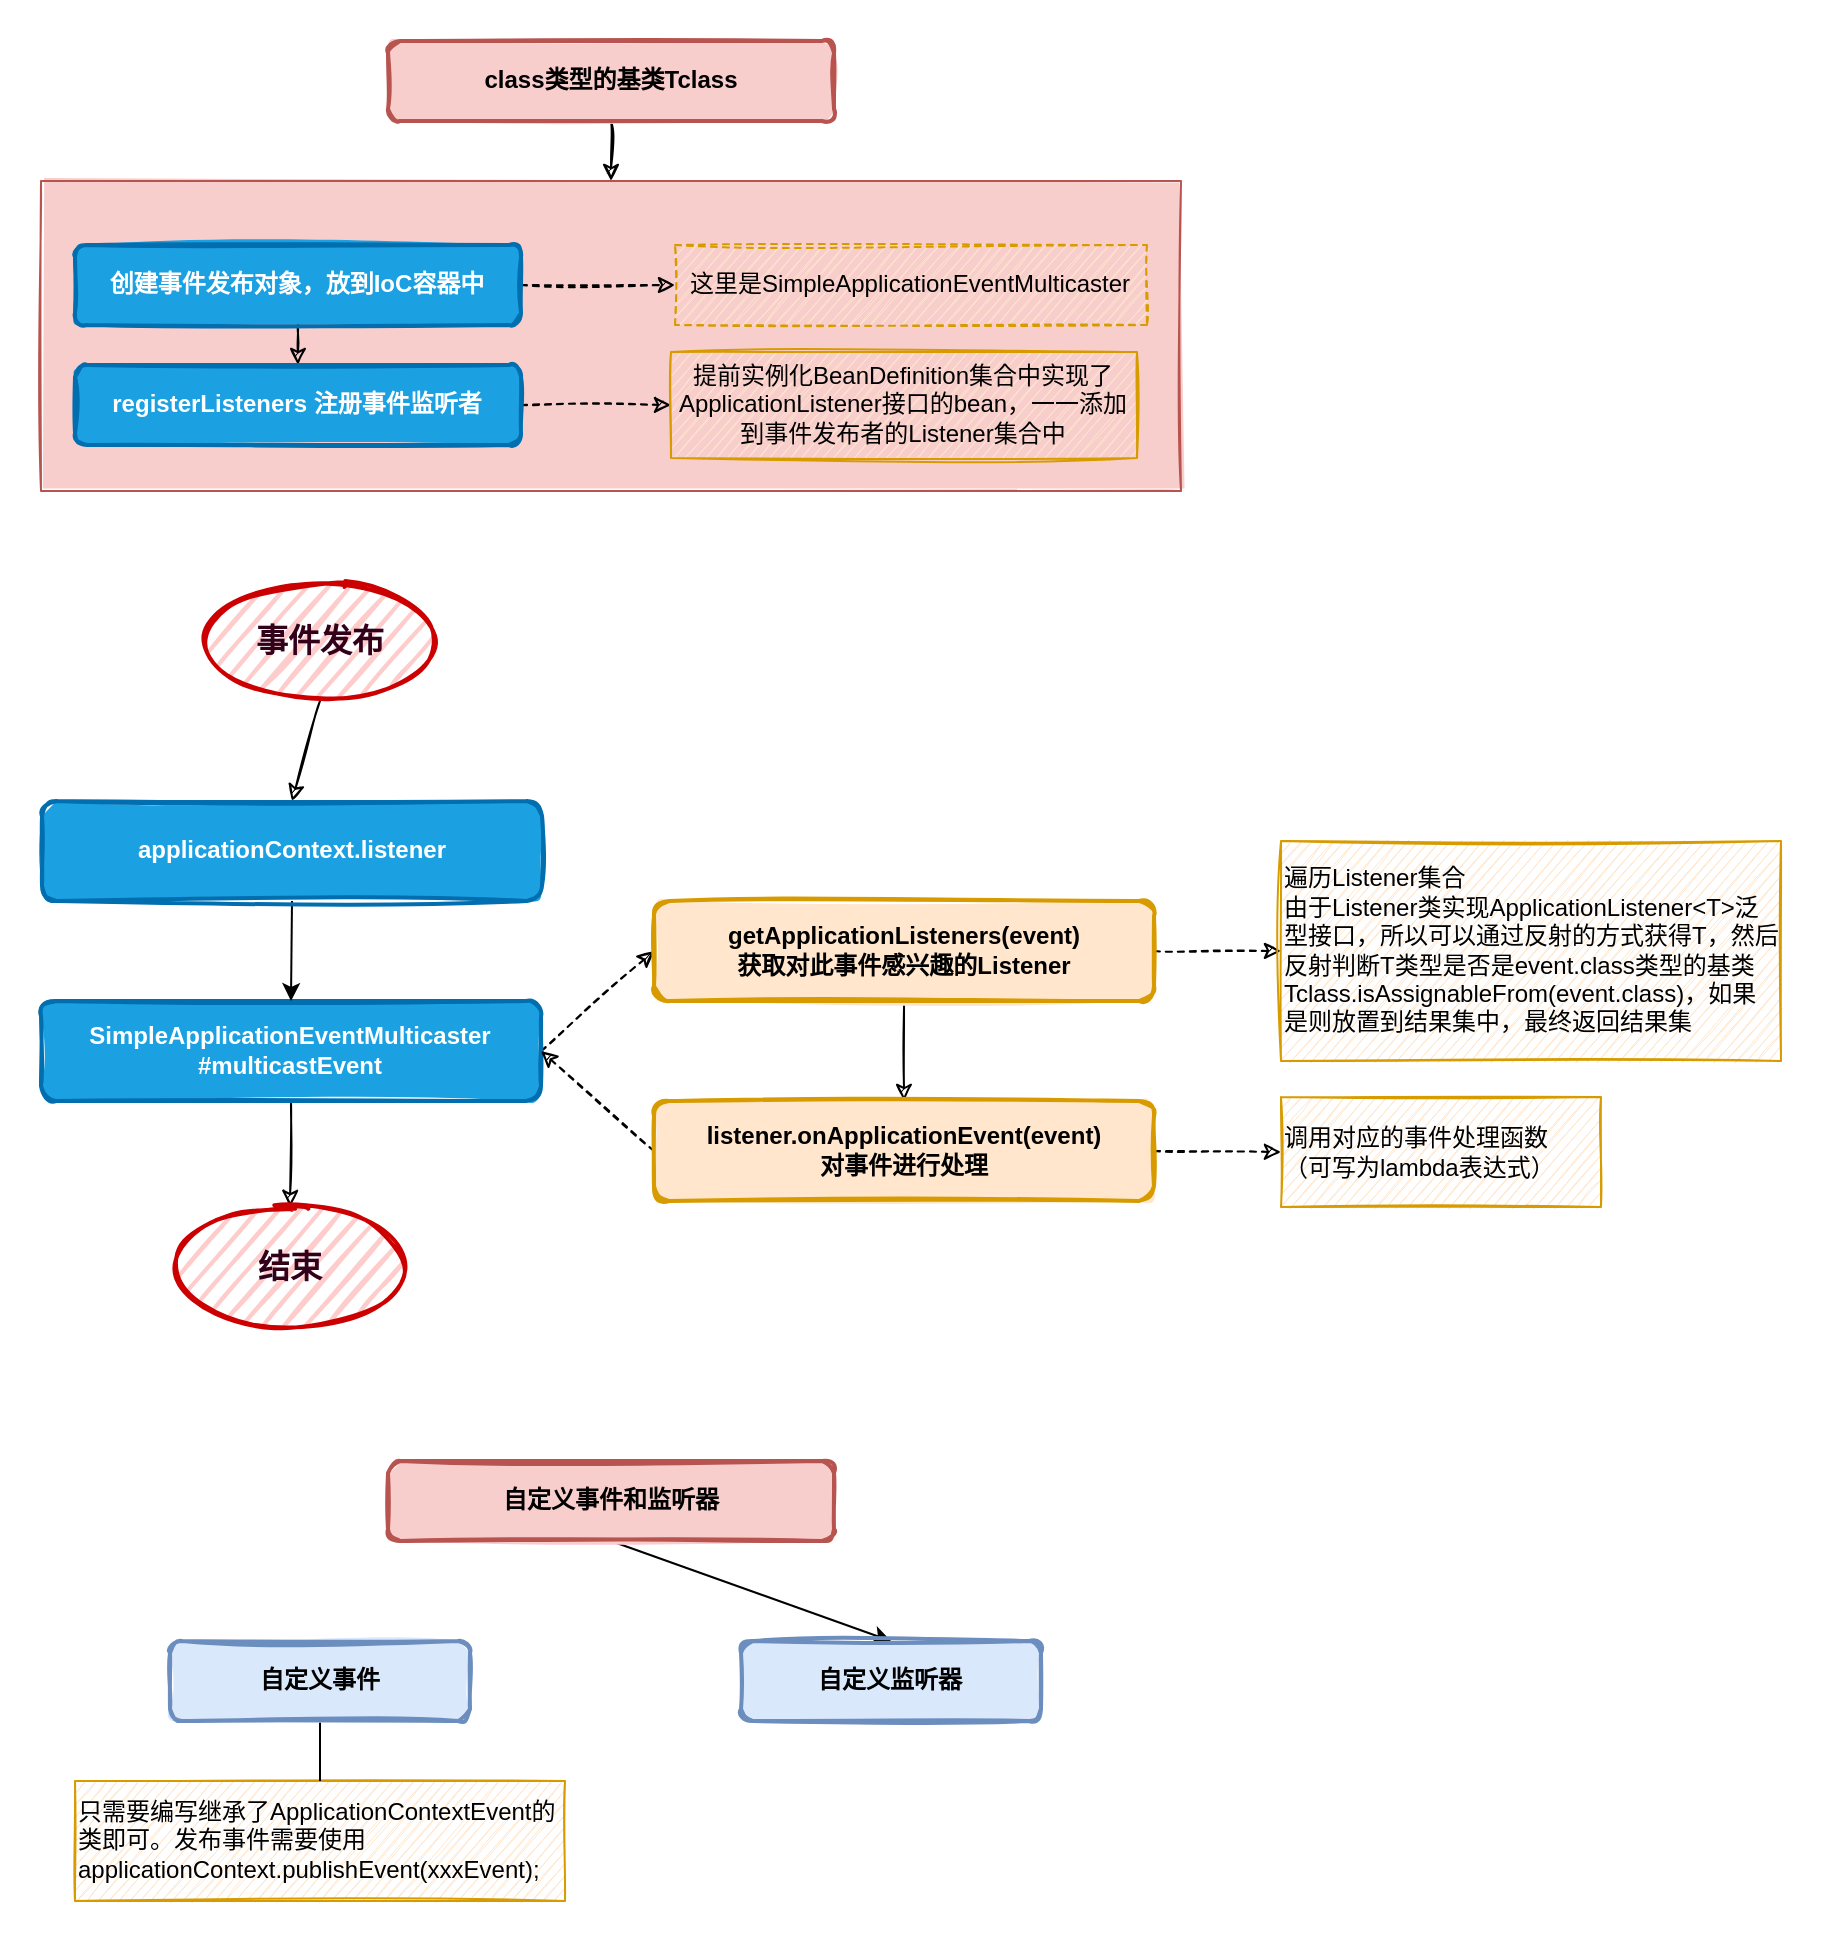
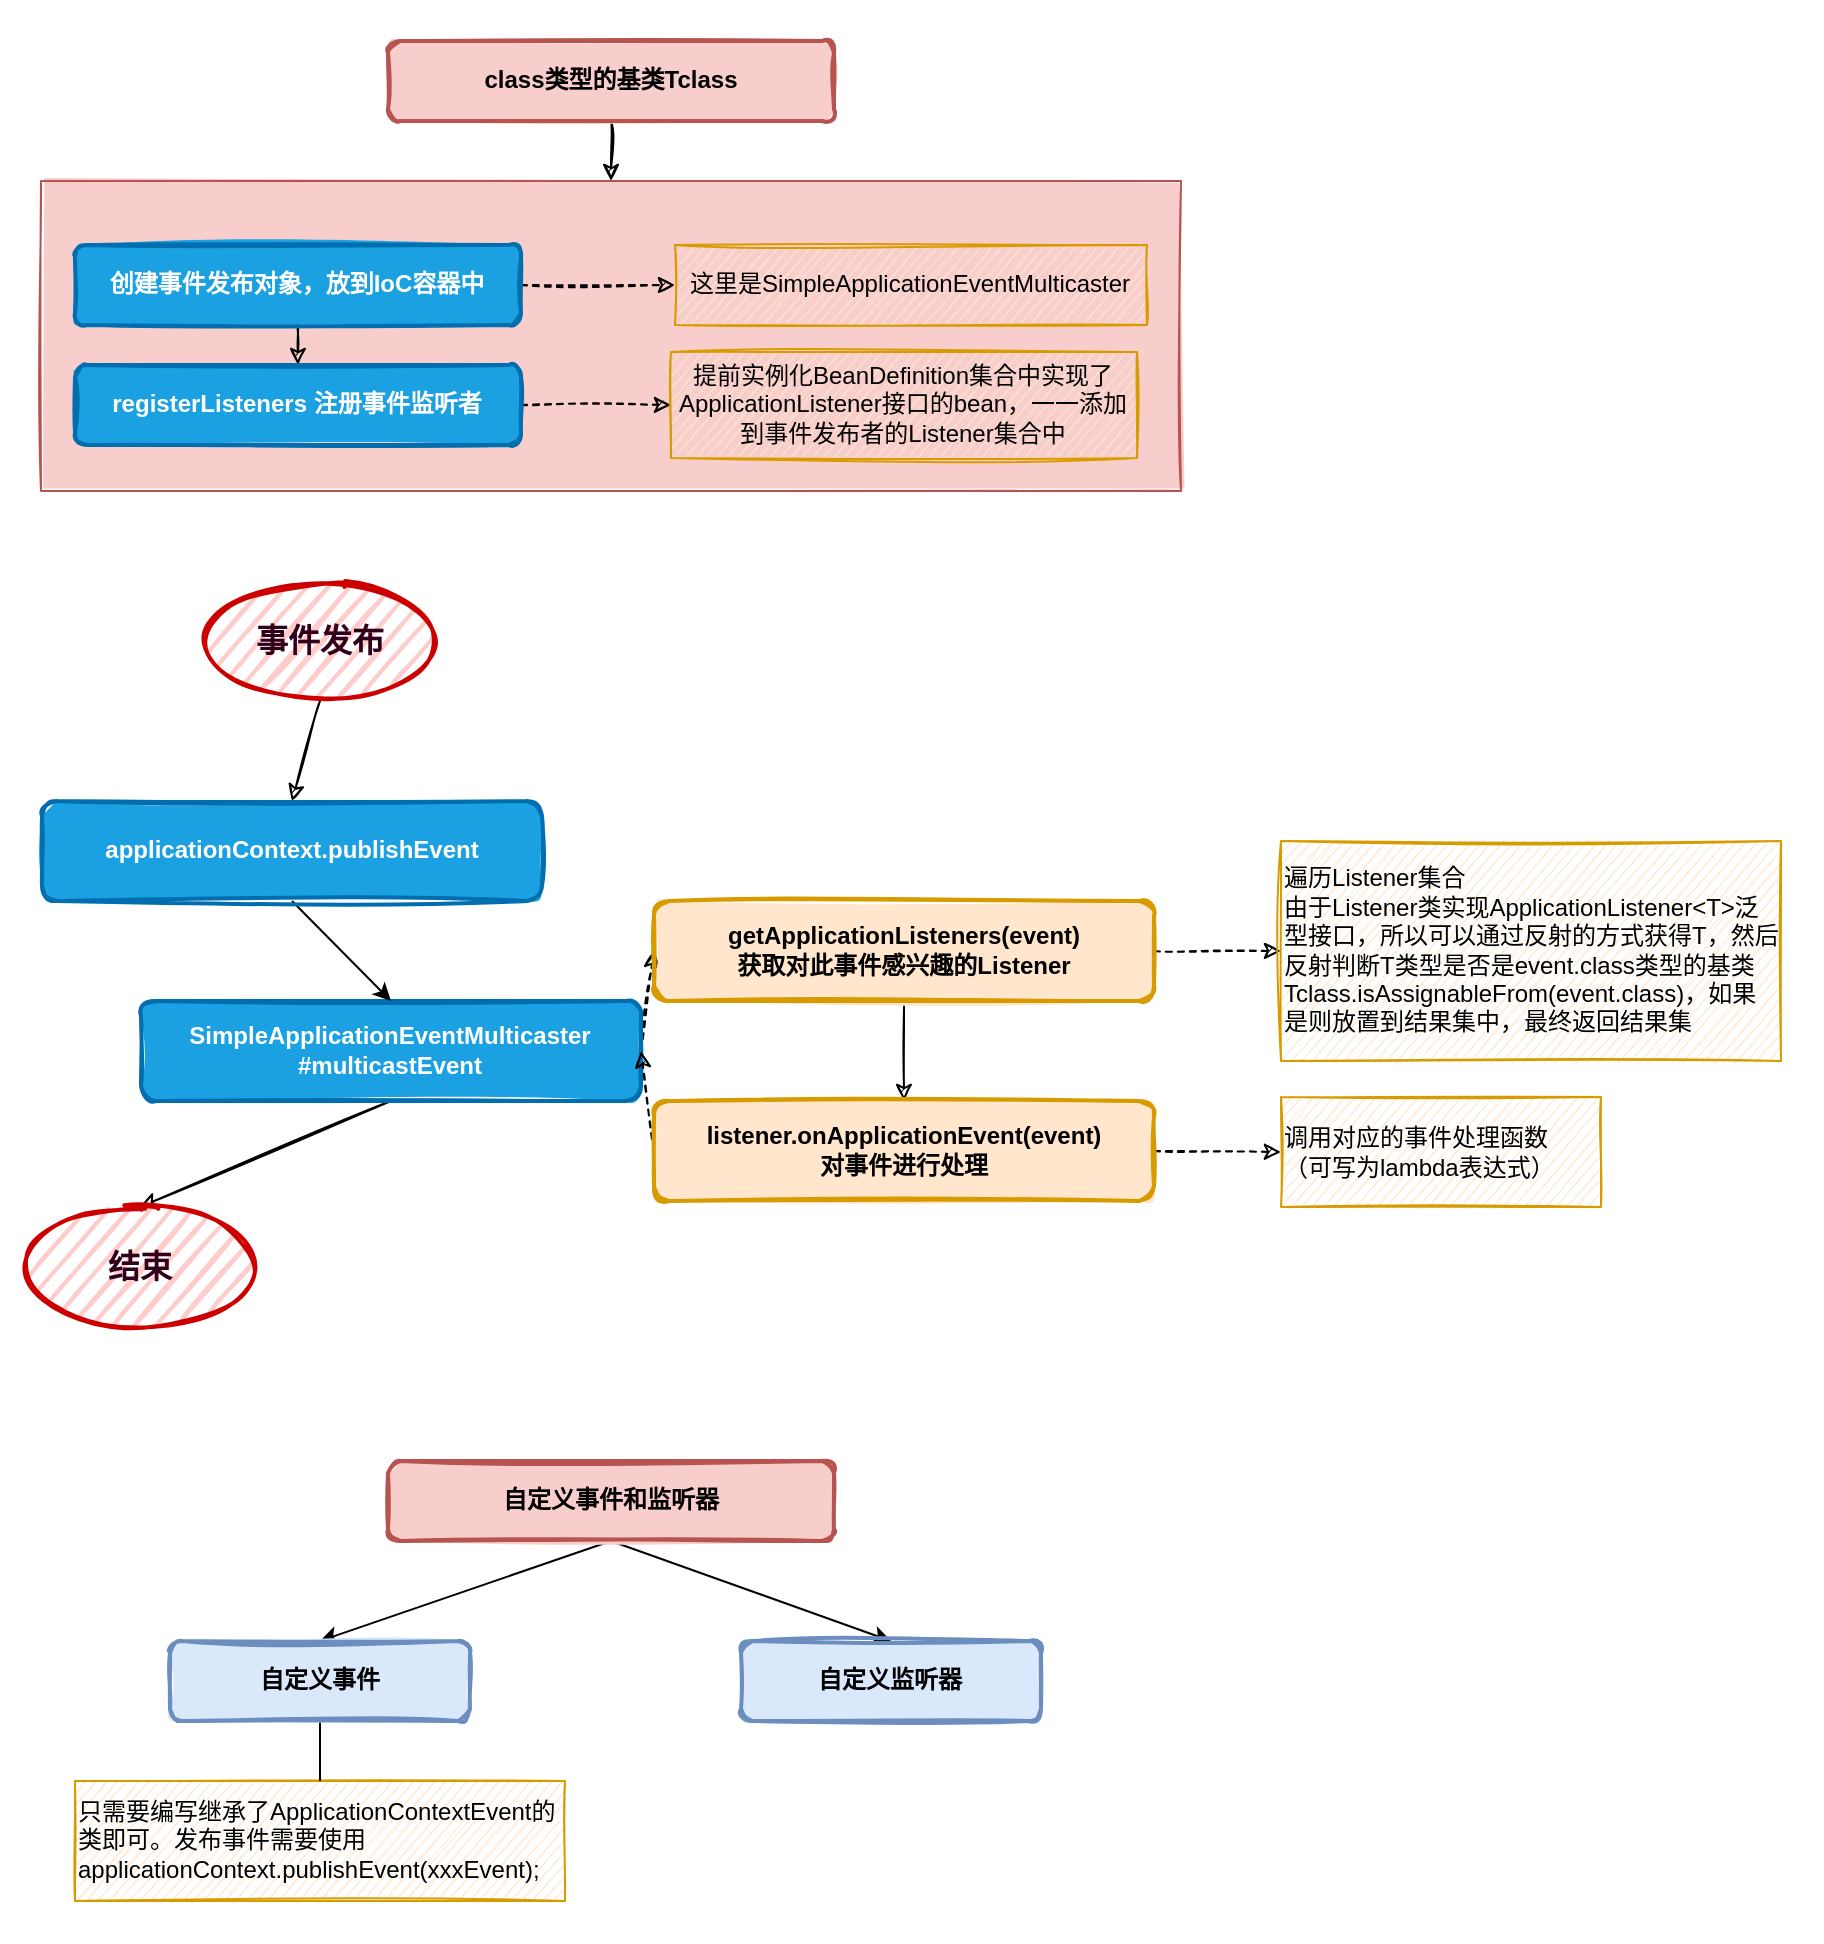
node "这里是SimpleApplicationEventMulticaster": style dashed -> solid
node "applicationContext.listener": label "applicationContext.listener" -> "applicationContext.publishEvent"
node "SimpleApplicationEventMulticaster #multicastEvent": moved (291, 1051) -> (391, 1051)
node "结束": moved (290, 1267) -> (140, 1267)
edge "自定义事件和监听器" -> "自定义事件": added
